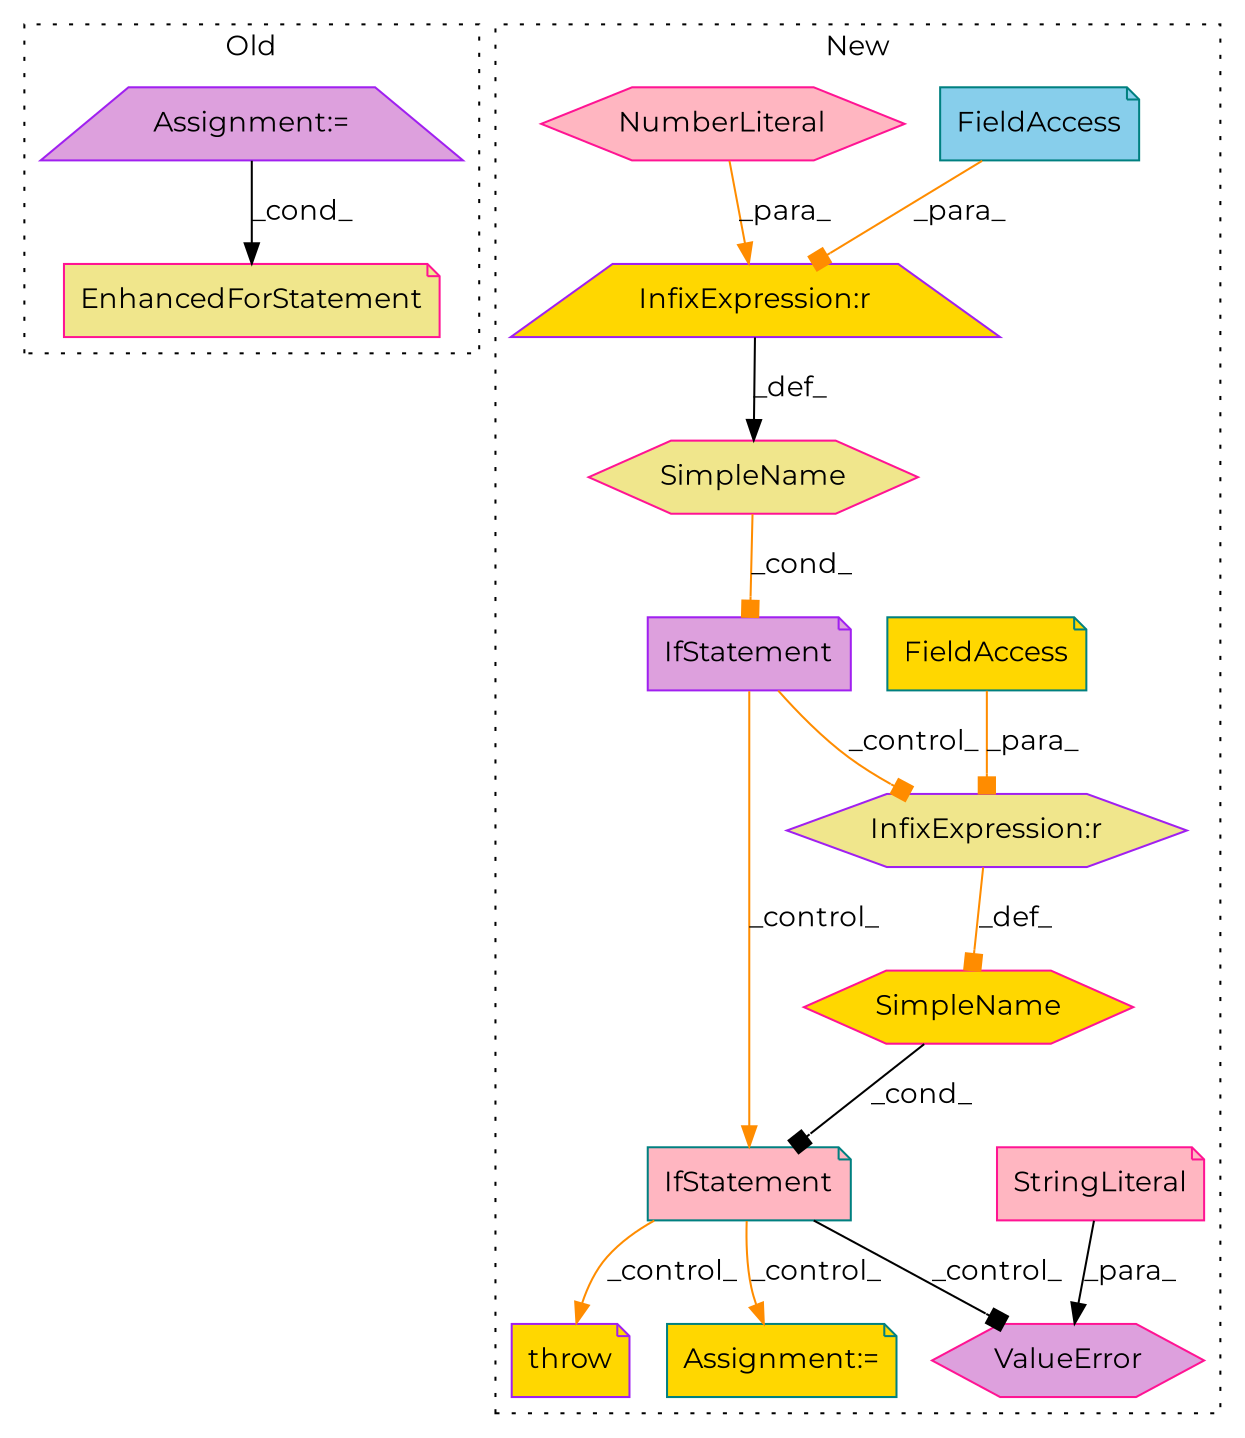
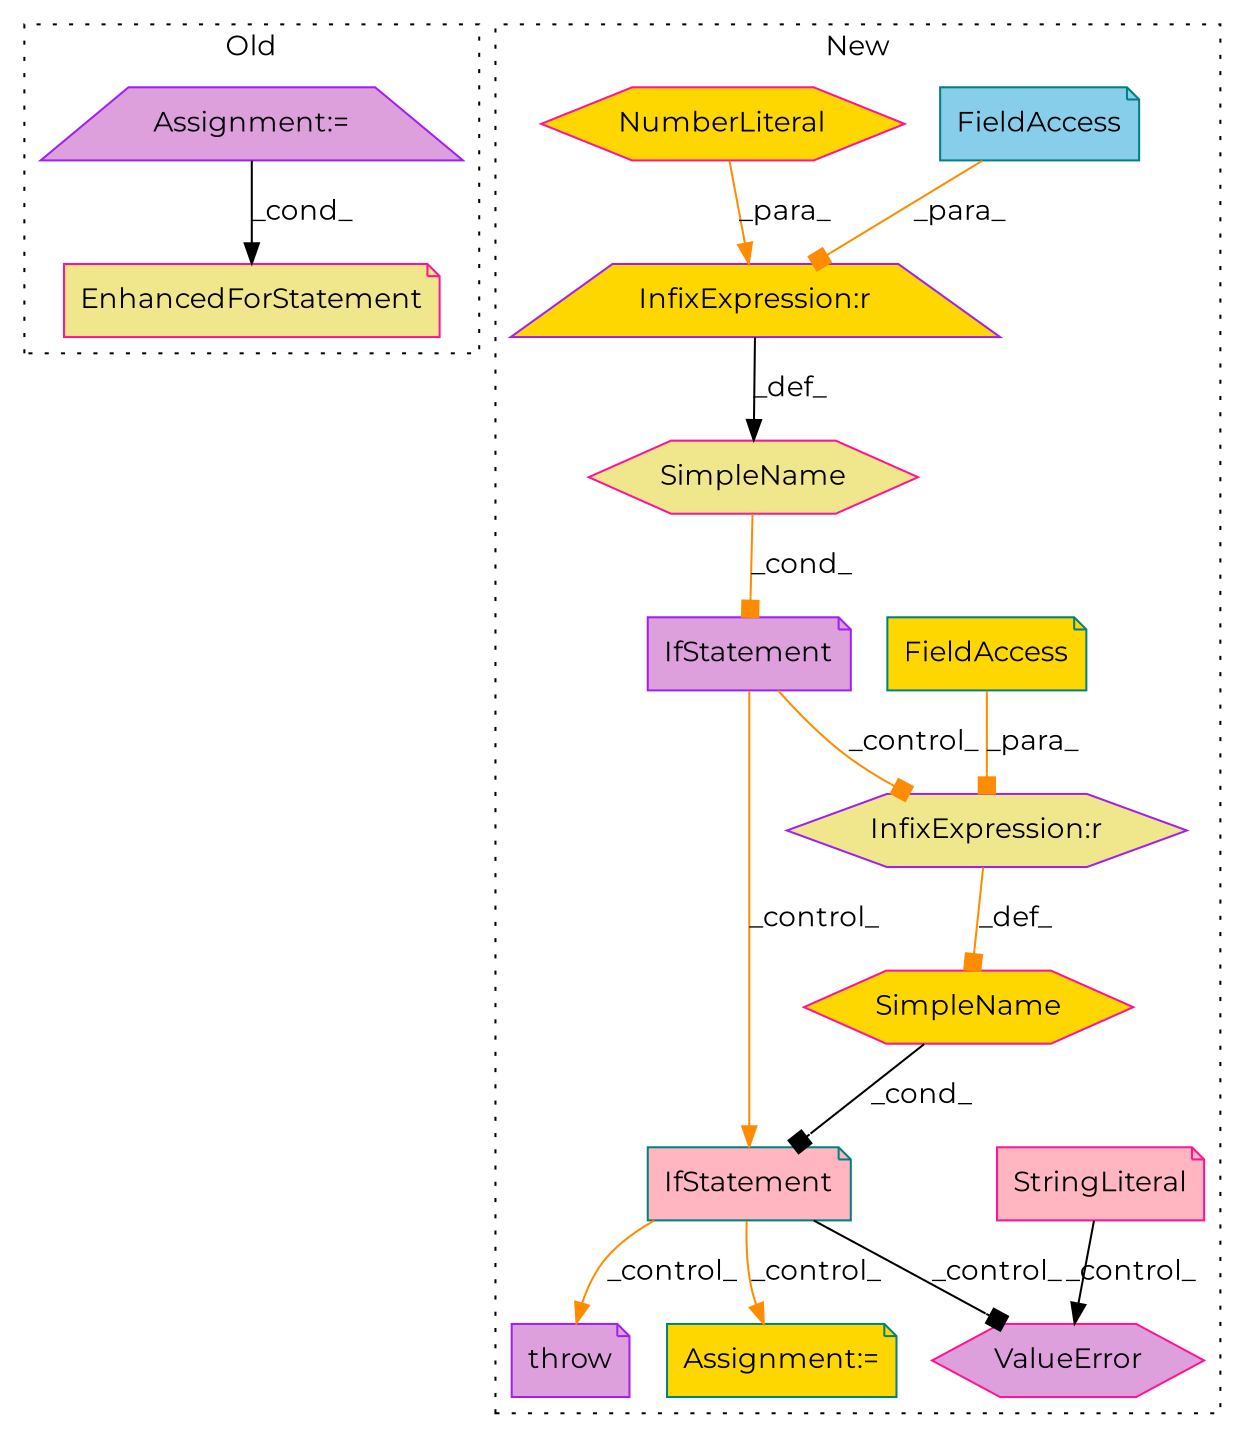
node "NumberLiteral": fillcolor lightpink -> gold
edge "StringLiteral" -> "ValueError": label "_para_" -> "_control_"
node "throw": fillcolor gold -> plum
